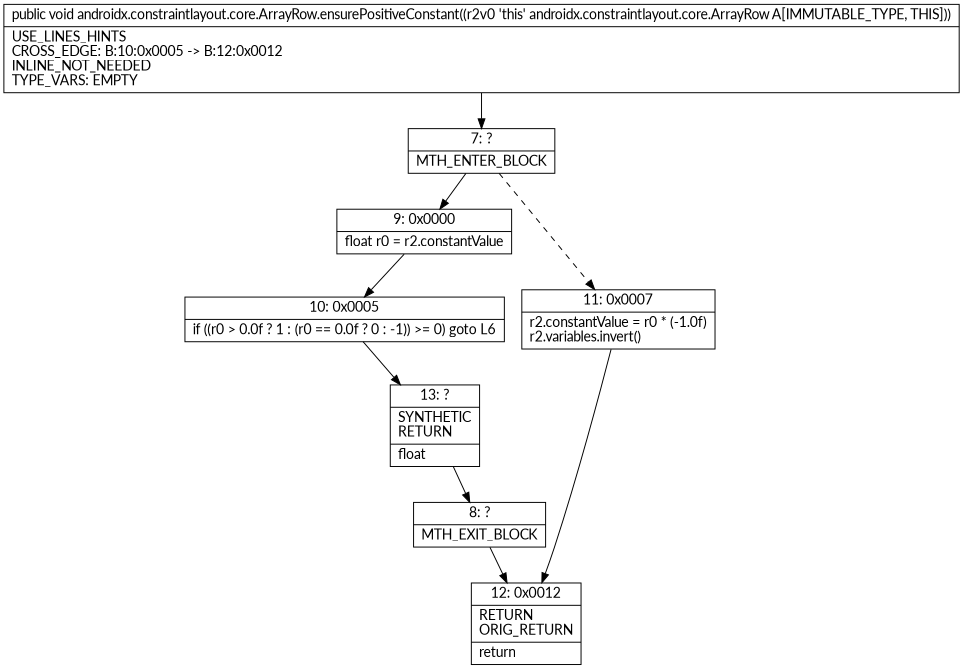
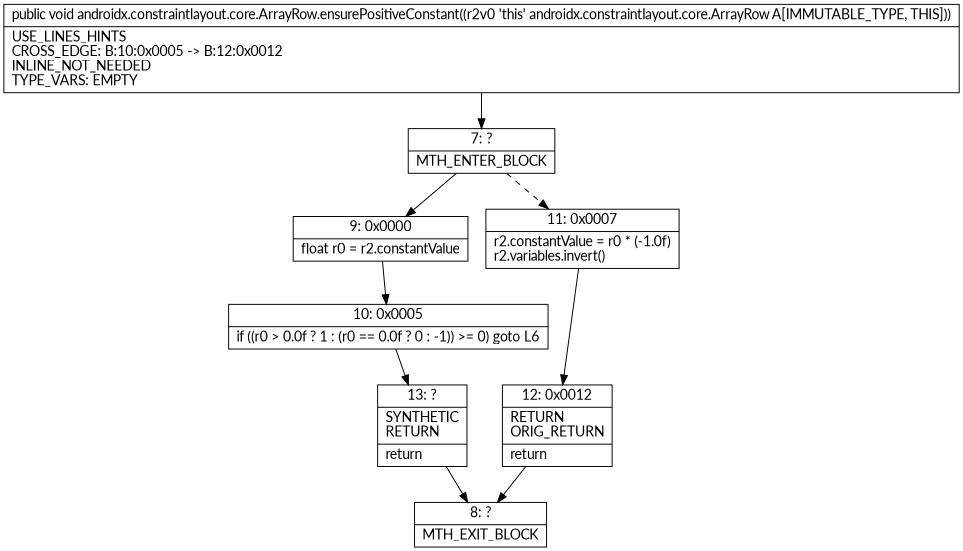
node "13: ?": text "float" -> "return"
edge "8: ?" -> "12: 0x0012": reversed
